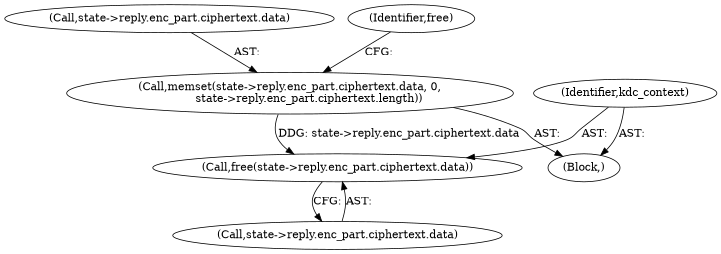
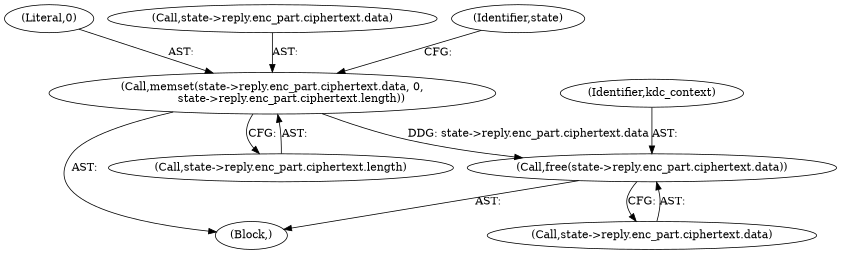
node "(Literal,0)": added
node "(Identifier,free)": label "(Identifier,free)" -> "(Identifier,state)"
edge "(Identifier,kdc_context)" -> "(Block,)": now "(Call,free(state->reply.enc_part.ciphertext.data))" -> "(Block,)"
node "(Call,state->reply.enc_part.ciphertext.length)": added
